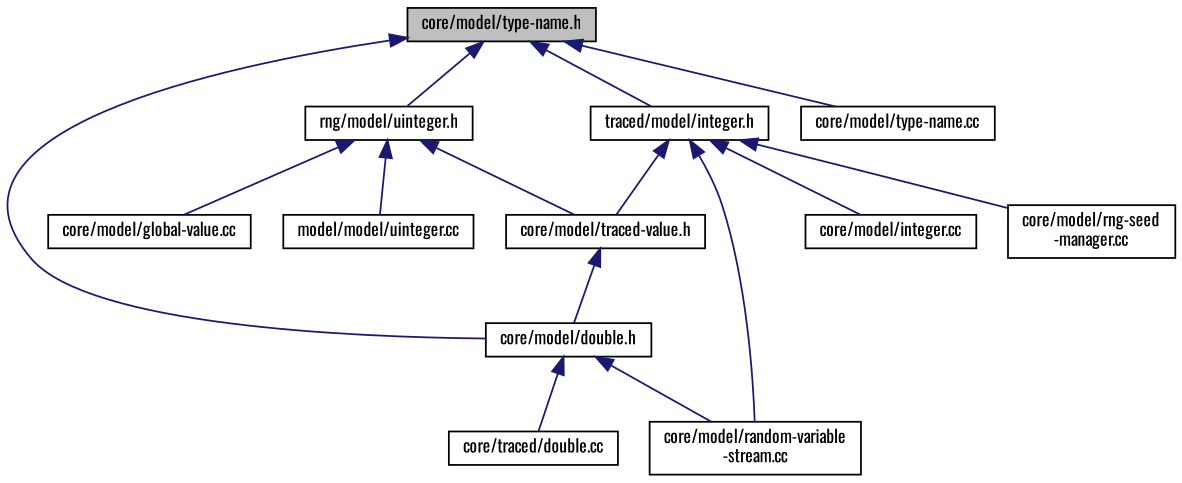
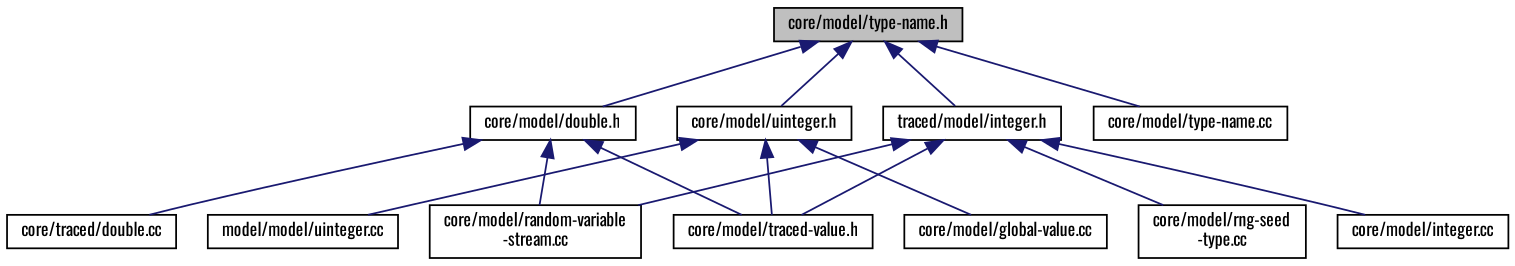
node "rng/model/uinteger.h": label "rng/model/uinteger.h" -> "core/model/uinteger.h"
node "core/model/rng-seed -manager.cc": label "core/model/rng-seed -manager.cc" -> "core/model/rng-seed -type.cc"
edge "core/model/double.h" -> "core/model/traced-value.h": reversed
